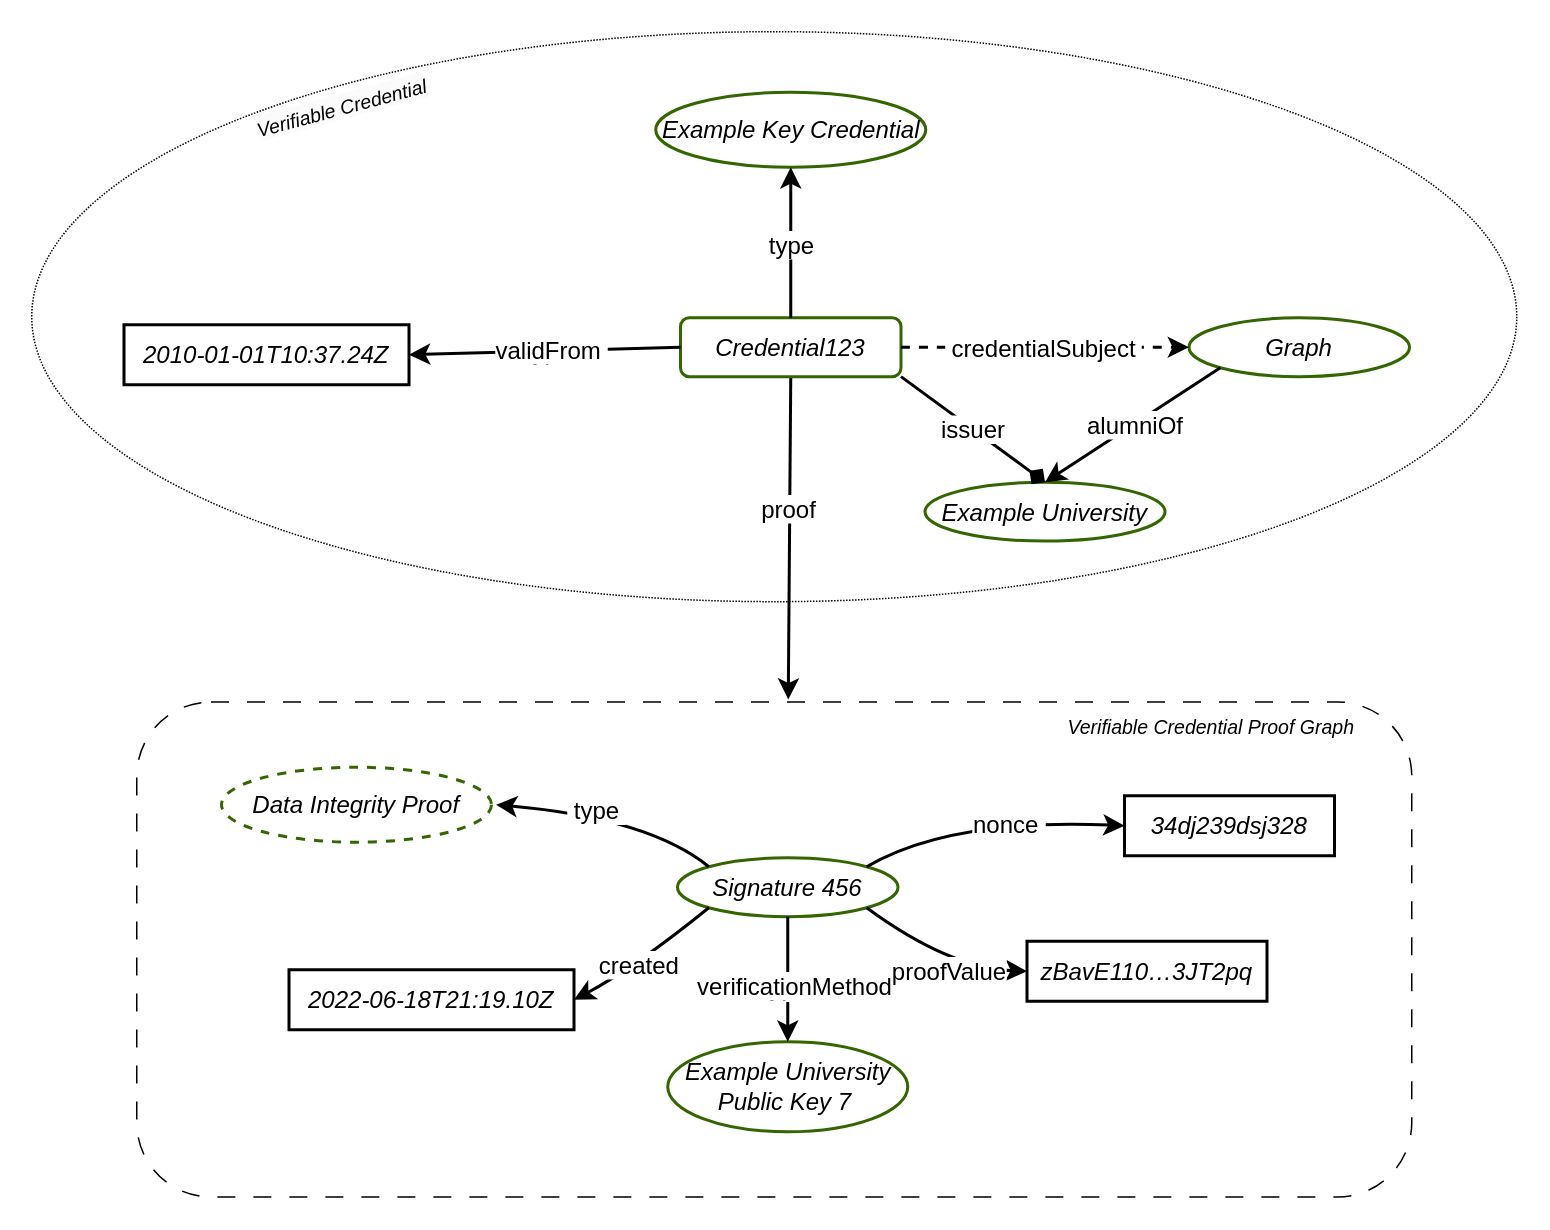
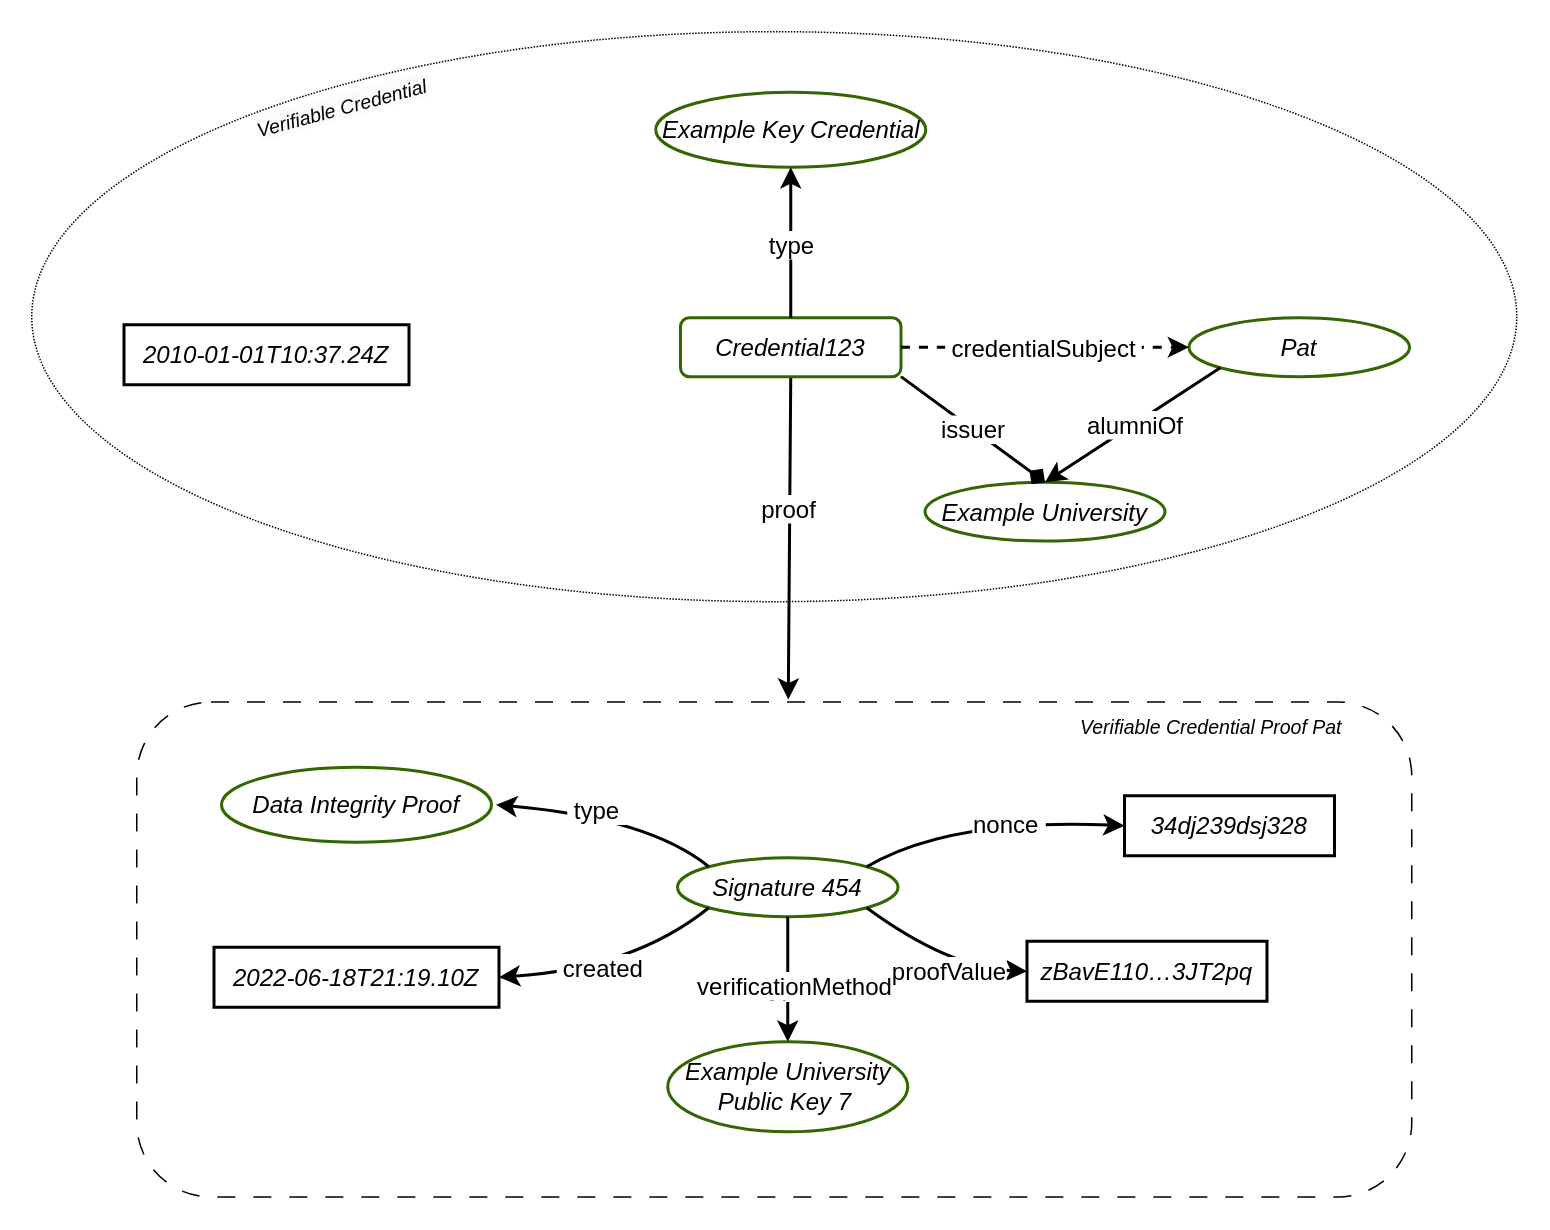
node "Graph": label "Graph" -> "Pat"
edge "Credential123" -> "2010-01-01T10:37.24Z": removed, labels "validFrom", "type"
node "Verifiable Credential Proof Graph": label "Verifiable Credential Proof Graph" -> "Verifiable Credential Proof Pat"
node "Data Integrity Proof": style dashed -> solid
node "Signature 456": label "Signature 456" -> "Signature 454"
node "2022-06-18T21:19.10Z": moved (431, 1000) -> (356, 977)
